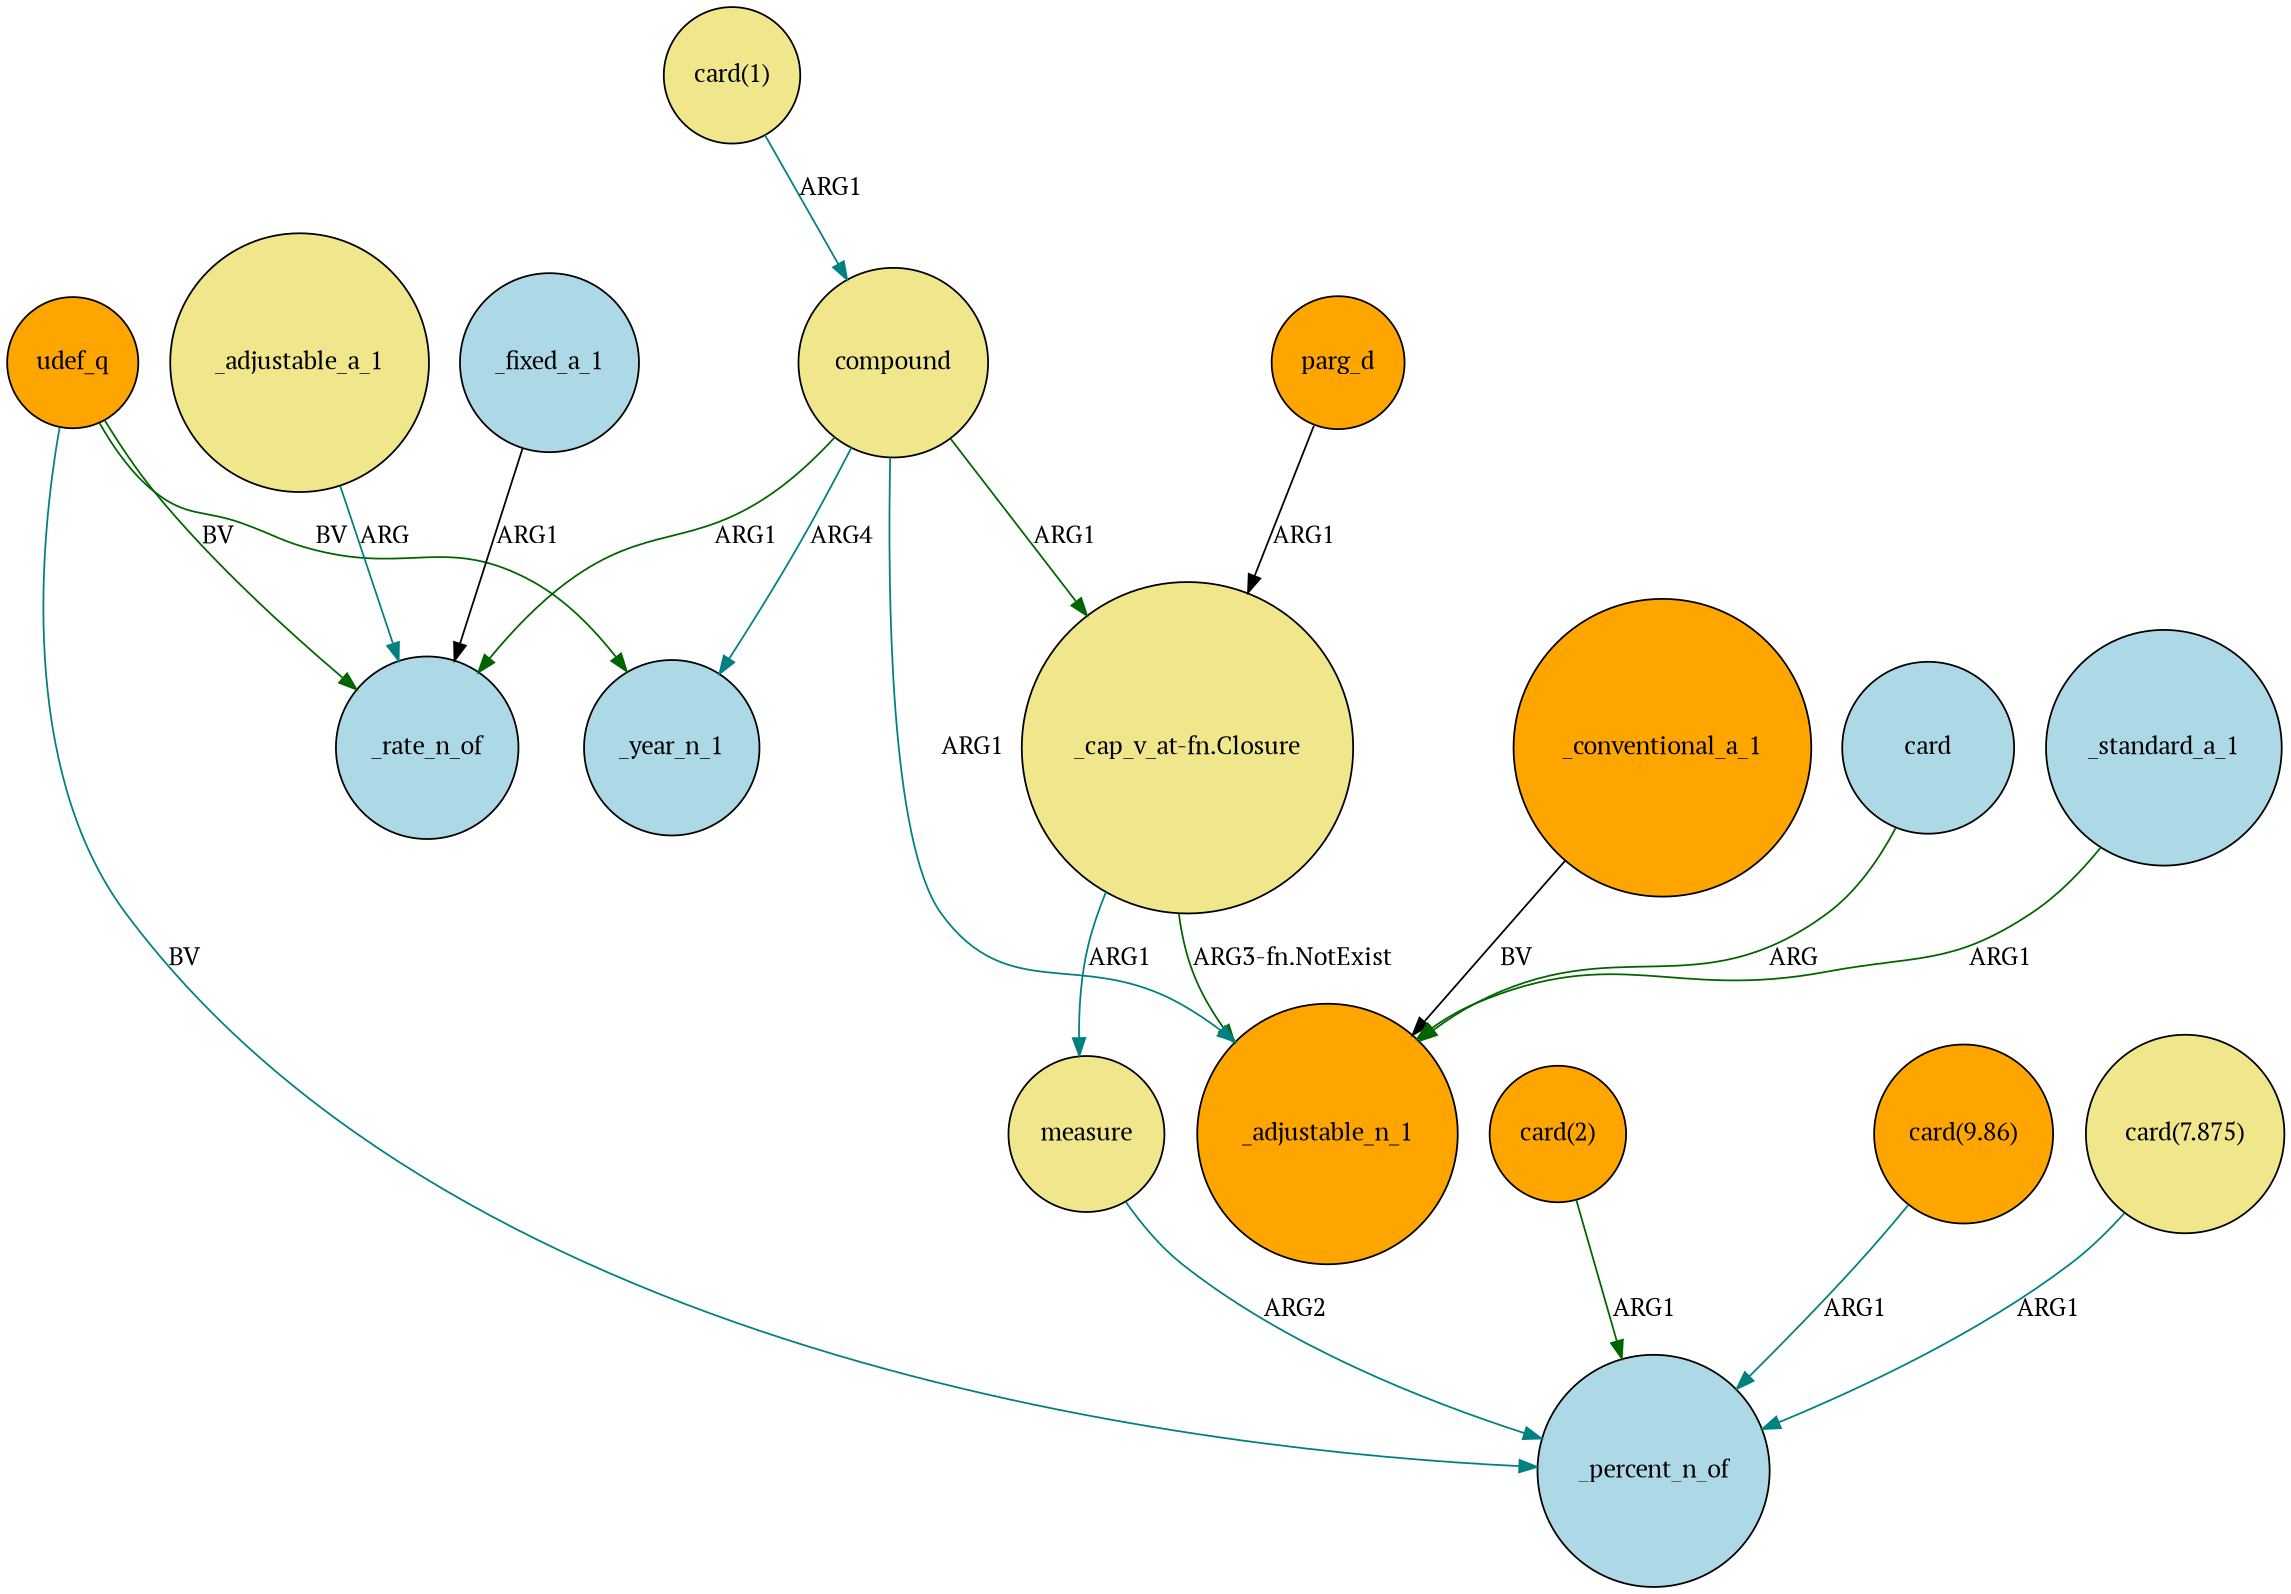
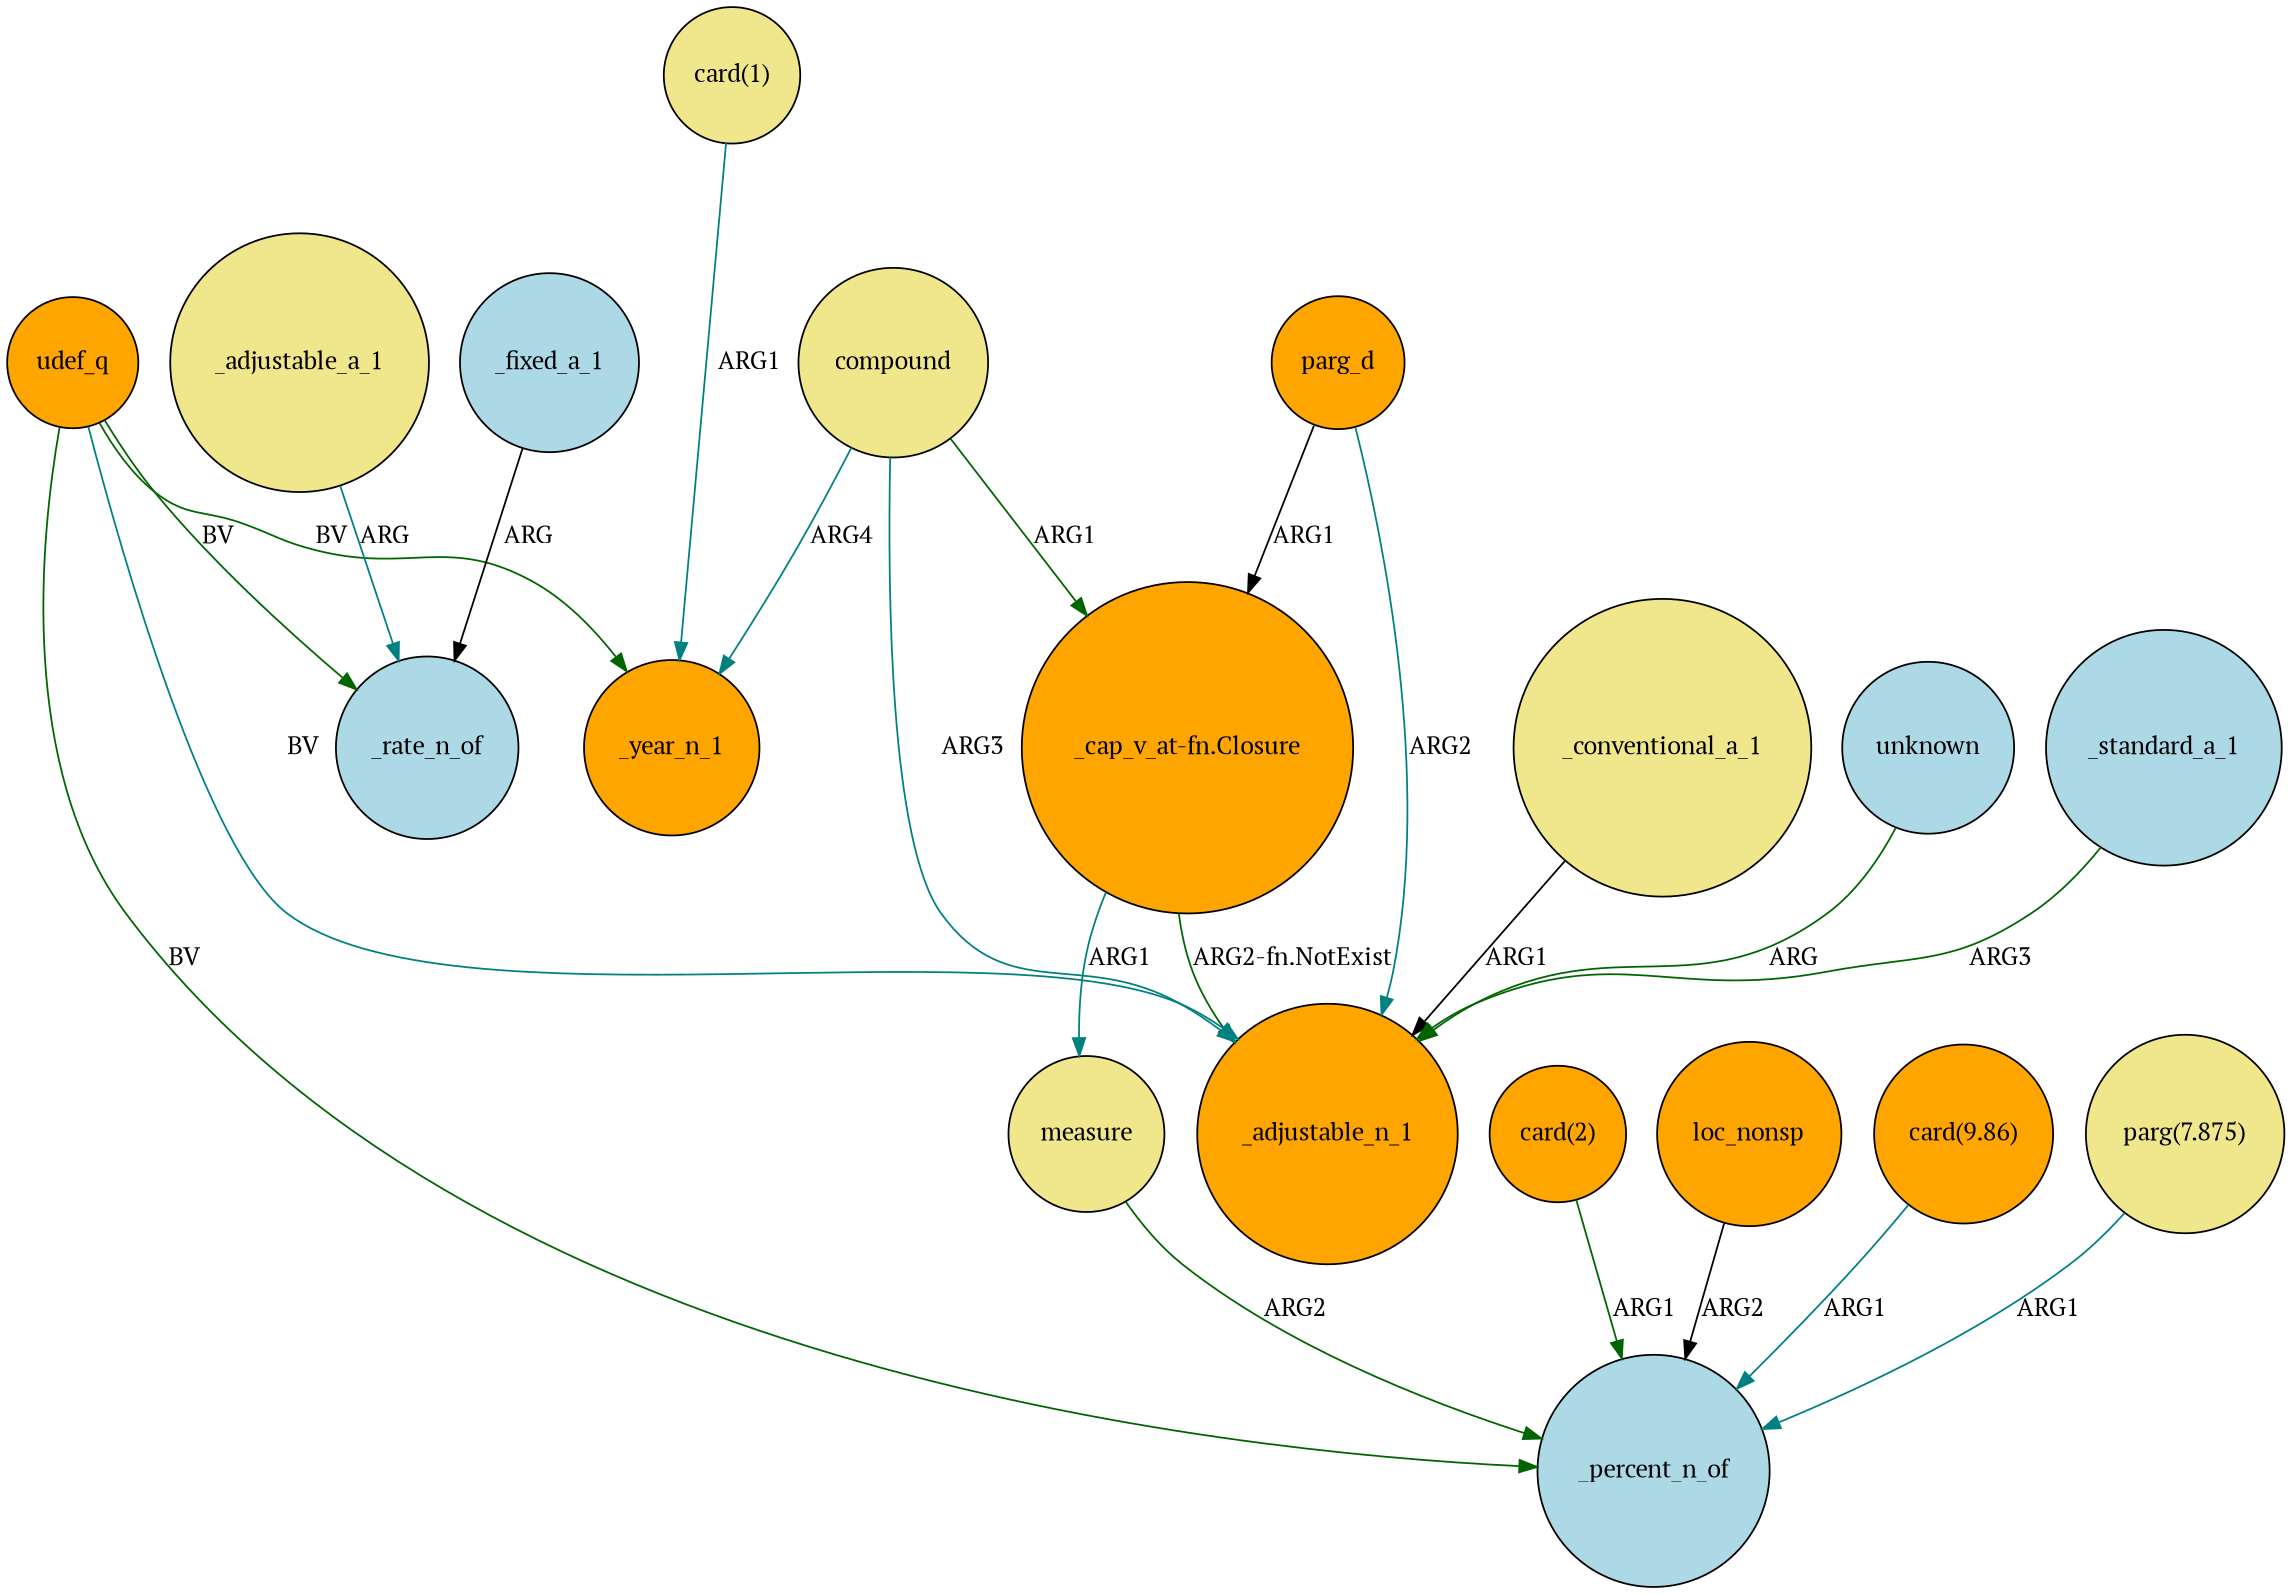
edge "card(1)" -> "compound": now "card(1)" -> "_year_n_1"
edge "_fixed_a_1" -> "_rate_n_of": label "ARG1" -> "ARG"
edge "compound" -> "_rate_n_of": removed, label "ARG1"
edge "parg_d" -> "_adjustable_n_1": added, label "ARG2"
node "_year_n_1": fillcolor lightblue -> orange
edge "compound" -> "_adjustable_n_1": label "ARG1" -> "ARG3"
node "_cap_v_at-fn.Closure": fillcolor khaki -> orange
node "_conventional_a_1": fillcolor orange -> khaki
node "card": label "card" -> "unknown"
edge "_cap_v_at-fn.Closure" -> "_adjustable_n_1": label "ARG3-fn.NotExist" -> "ARG2-fn.NotExist"
edge "_conventional_a_1" -> "_adjustable_n_1": label "BV" -> "ARG1"
edge "_standard_a_1" -> "_adjustable_n_1": label "ARG1" -> "ARG3"
edge "udef_q" -> "_adjustable_n_1": added, label "BV"
node "loc_nonsp": added
node "card(7.875)": label "card(7.875)" -> "parg(7.875)"
edge "udef_q" -> "_percent_n_of": color teal -> darkgreen
edge "measure" -> "_percent_n_of": color teal -> darkgreen
